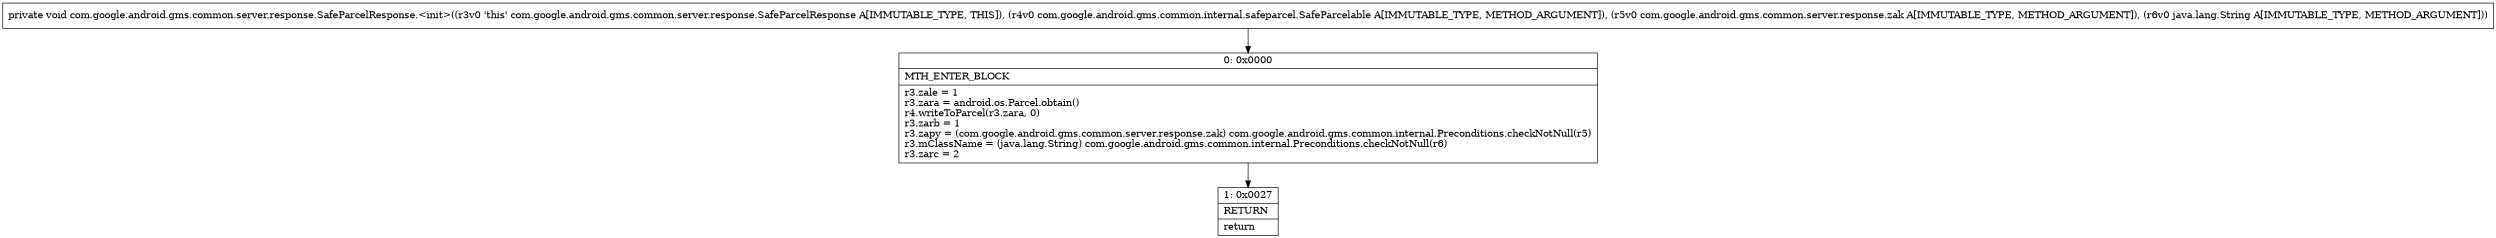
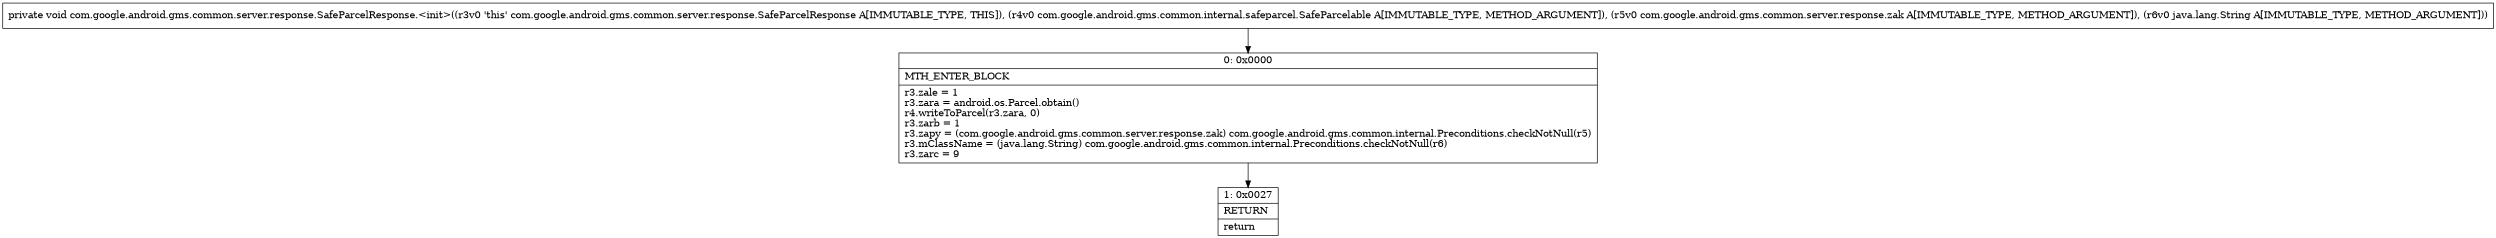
node "0: 0x0000": text "r3.zarc = 2" -> "r3.zarc = 9"
